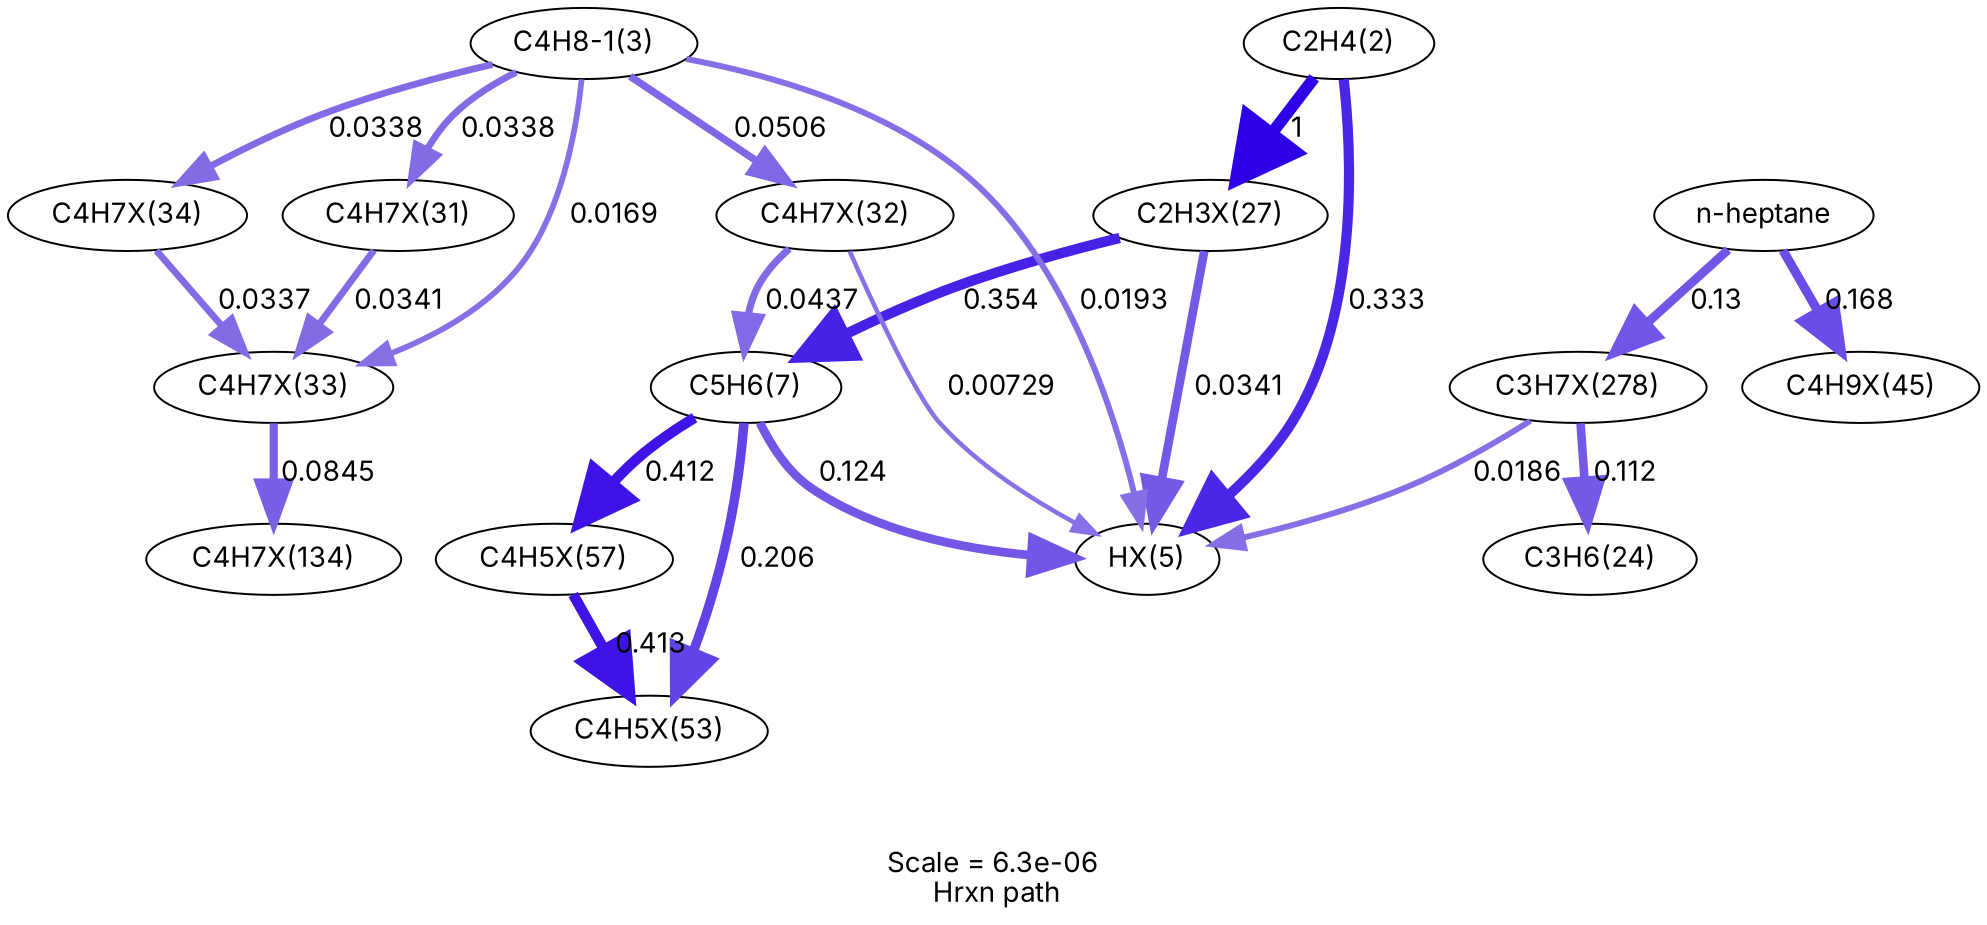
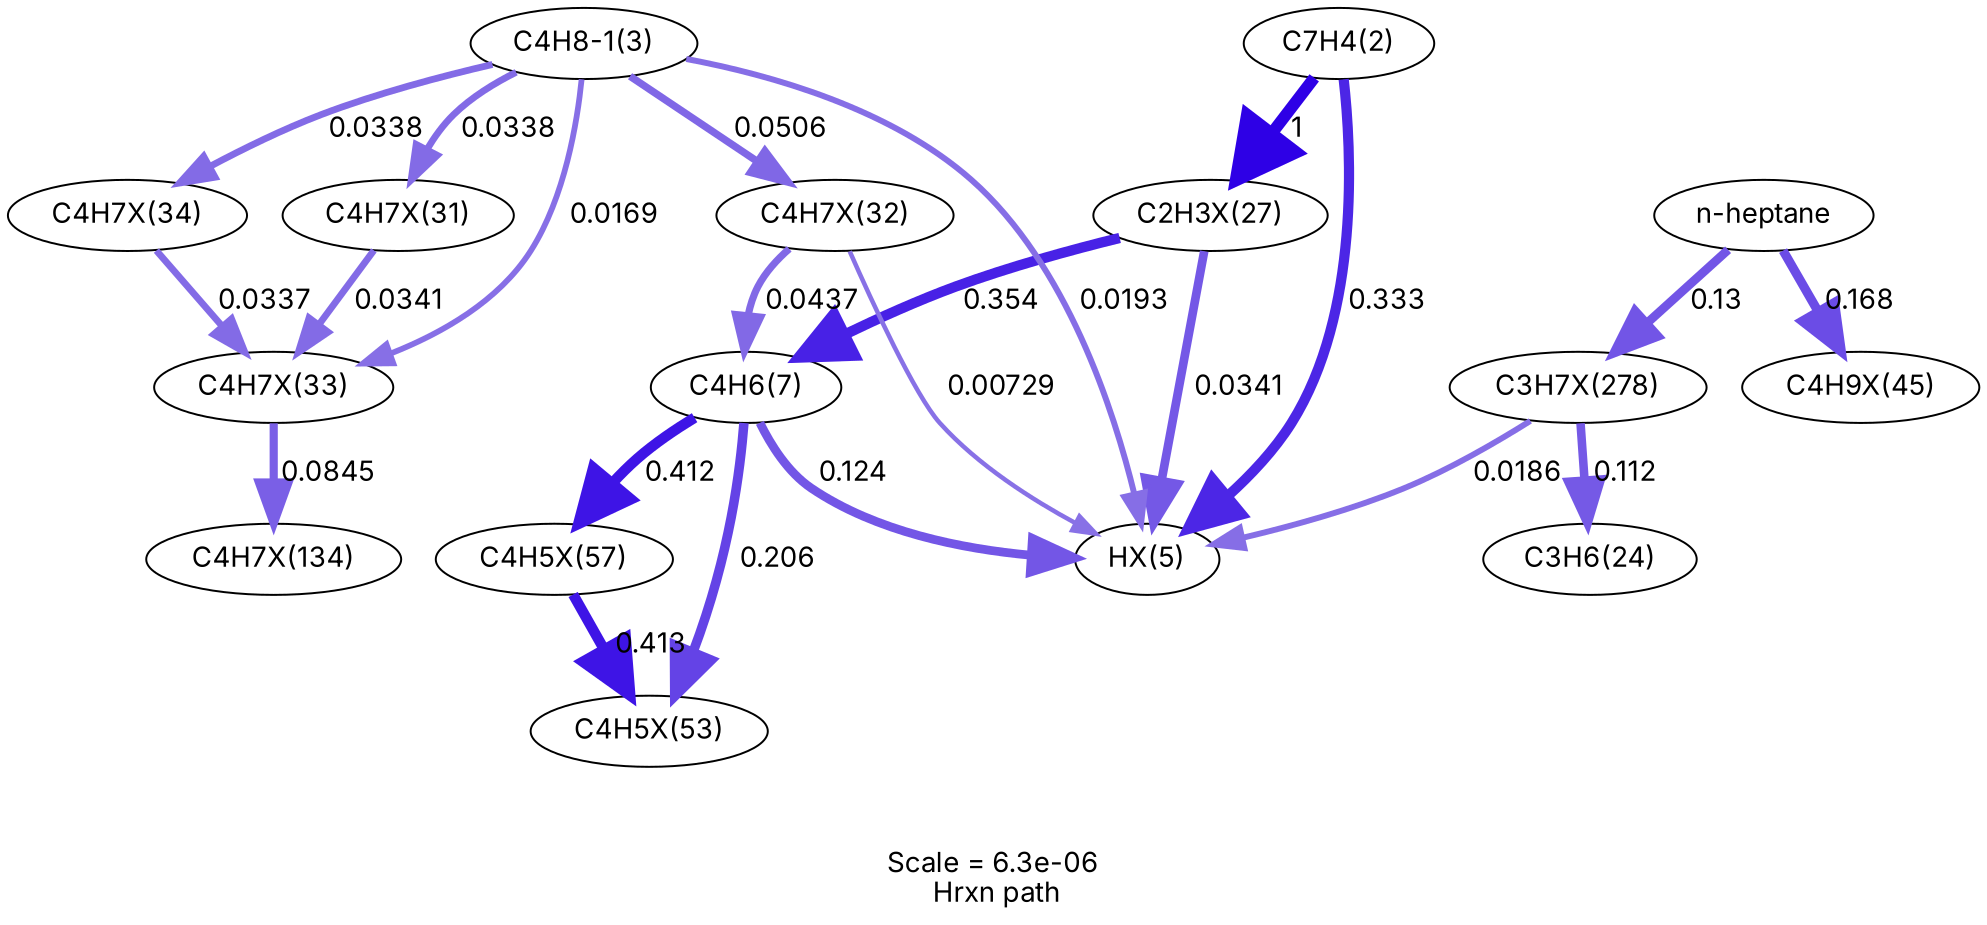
node "C2H4(2)": label "C2H4(2)" -> "C7H4(2)"
node "C5H6(7)": label "C5H6(7)" -> "C4H6(7)"
